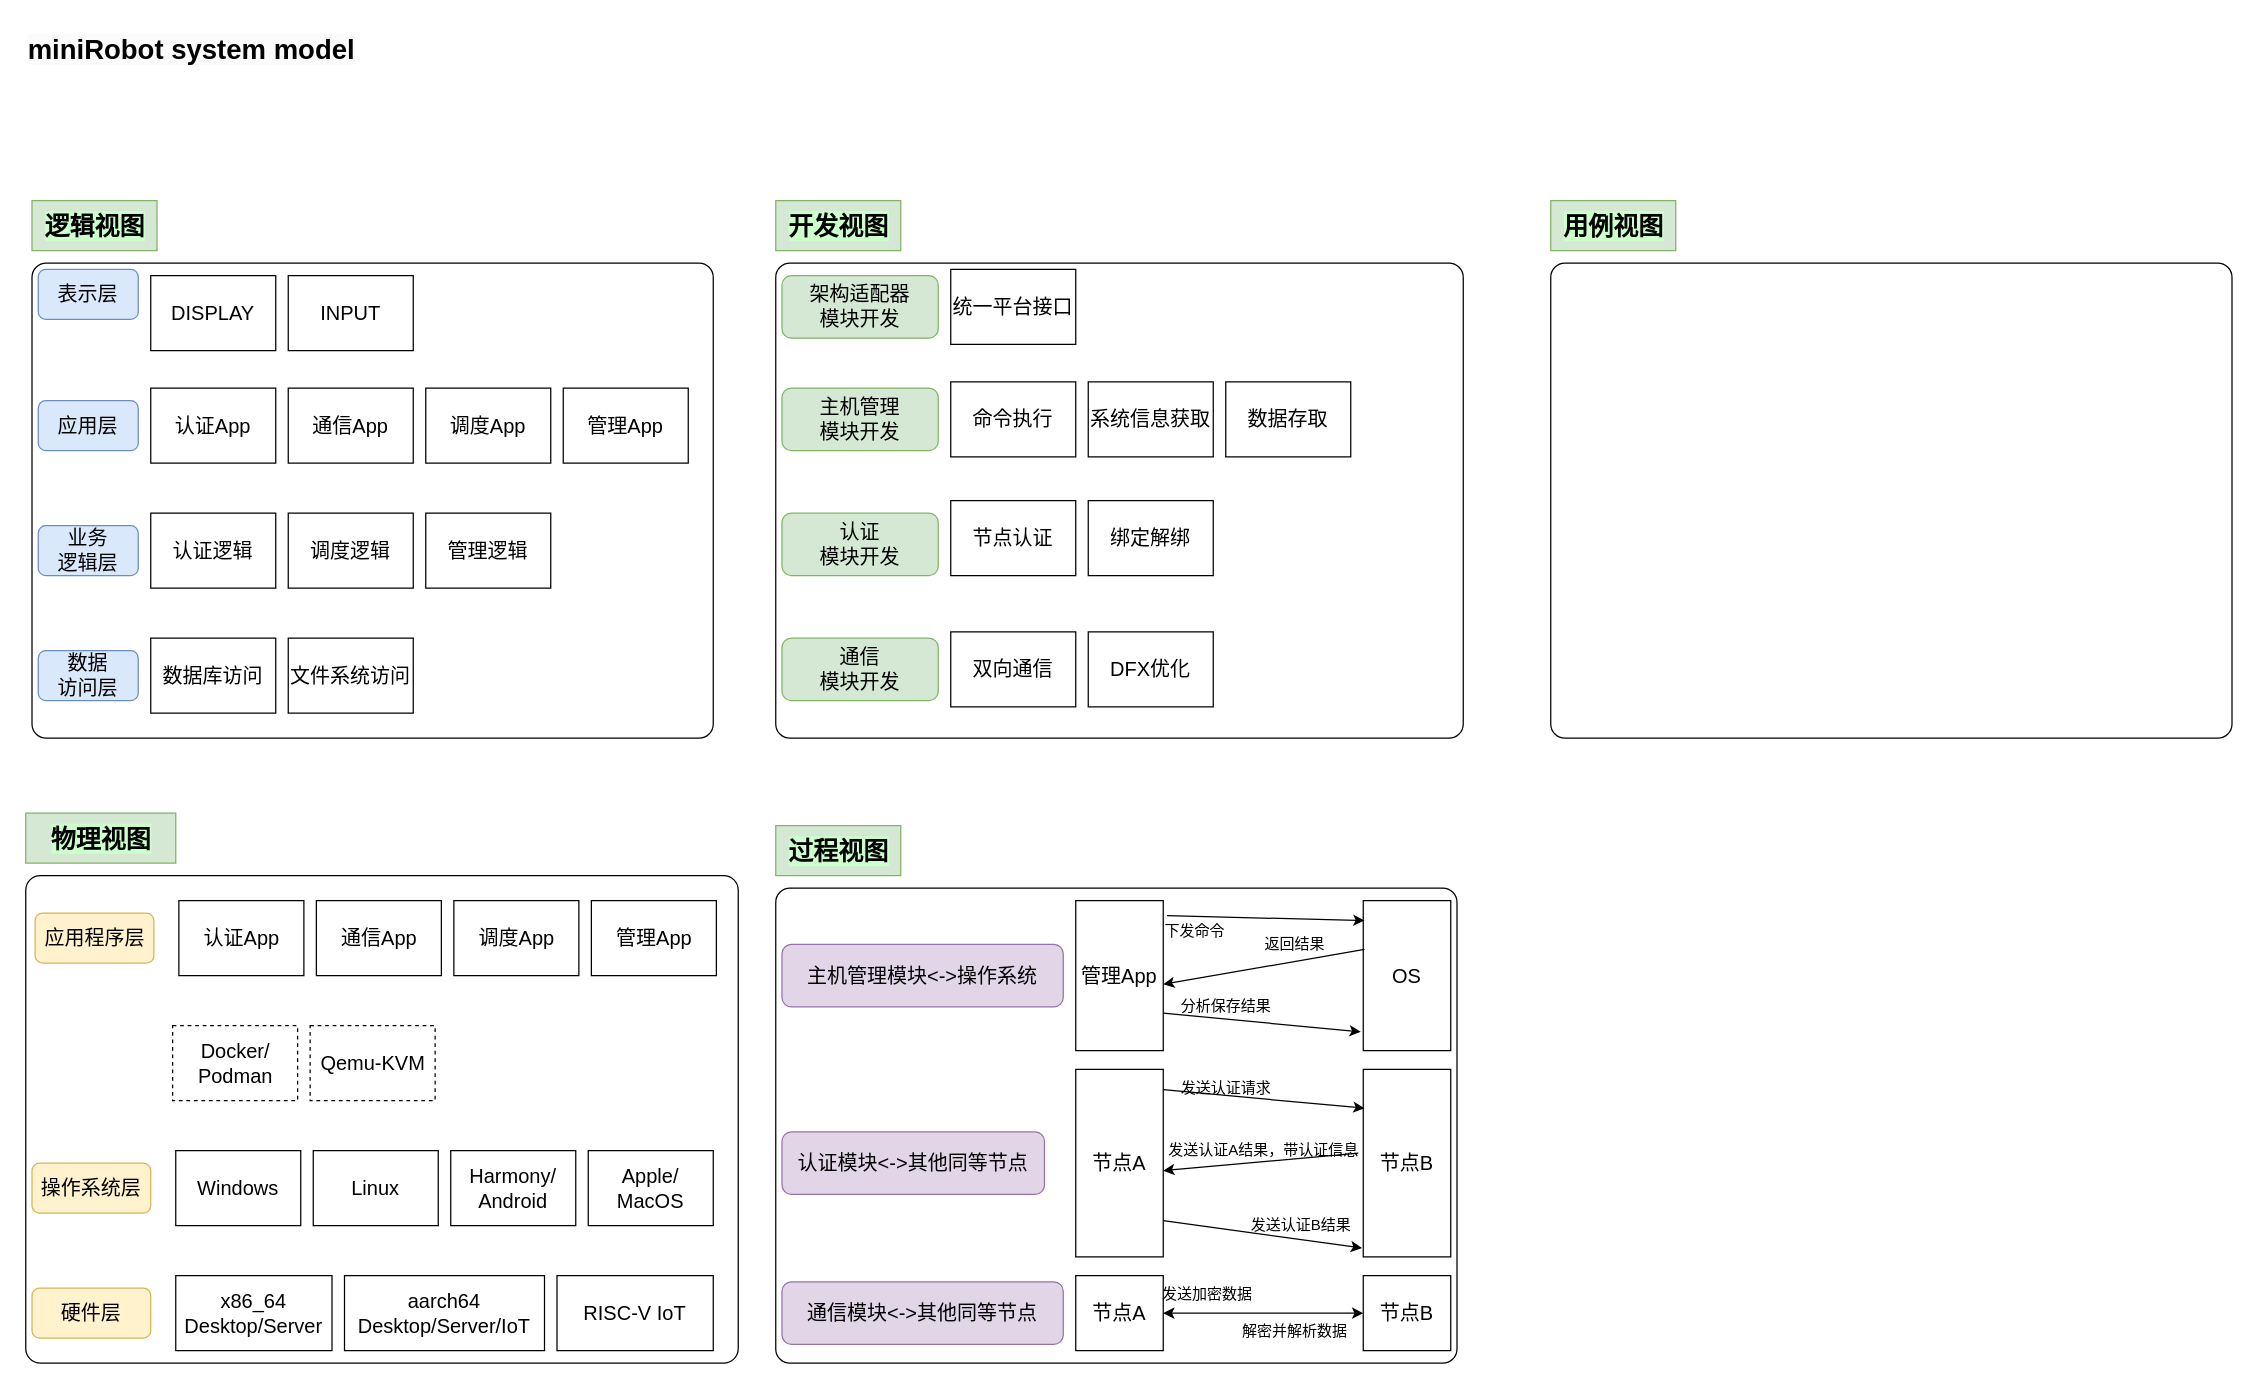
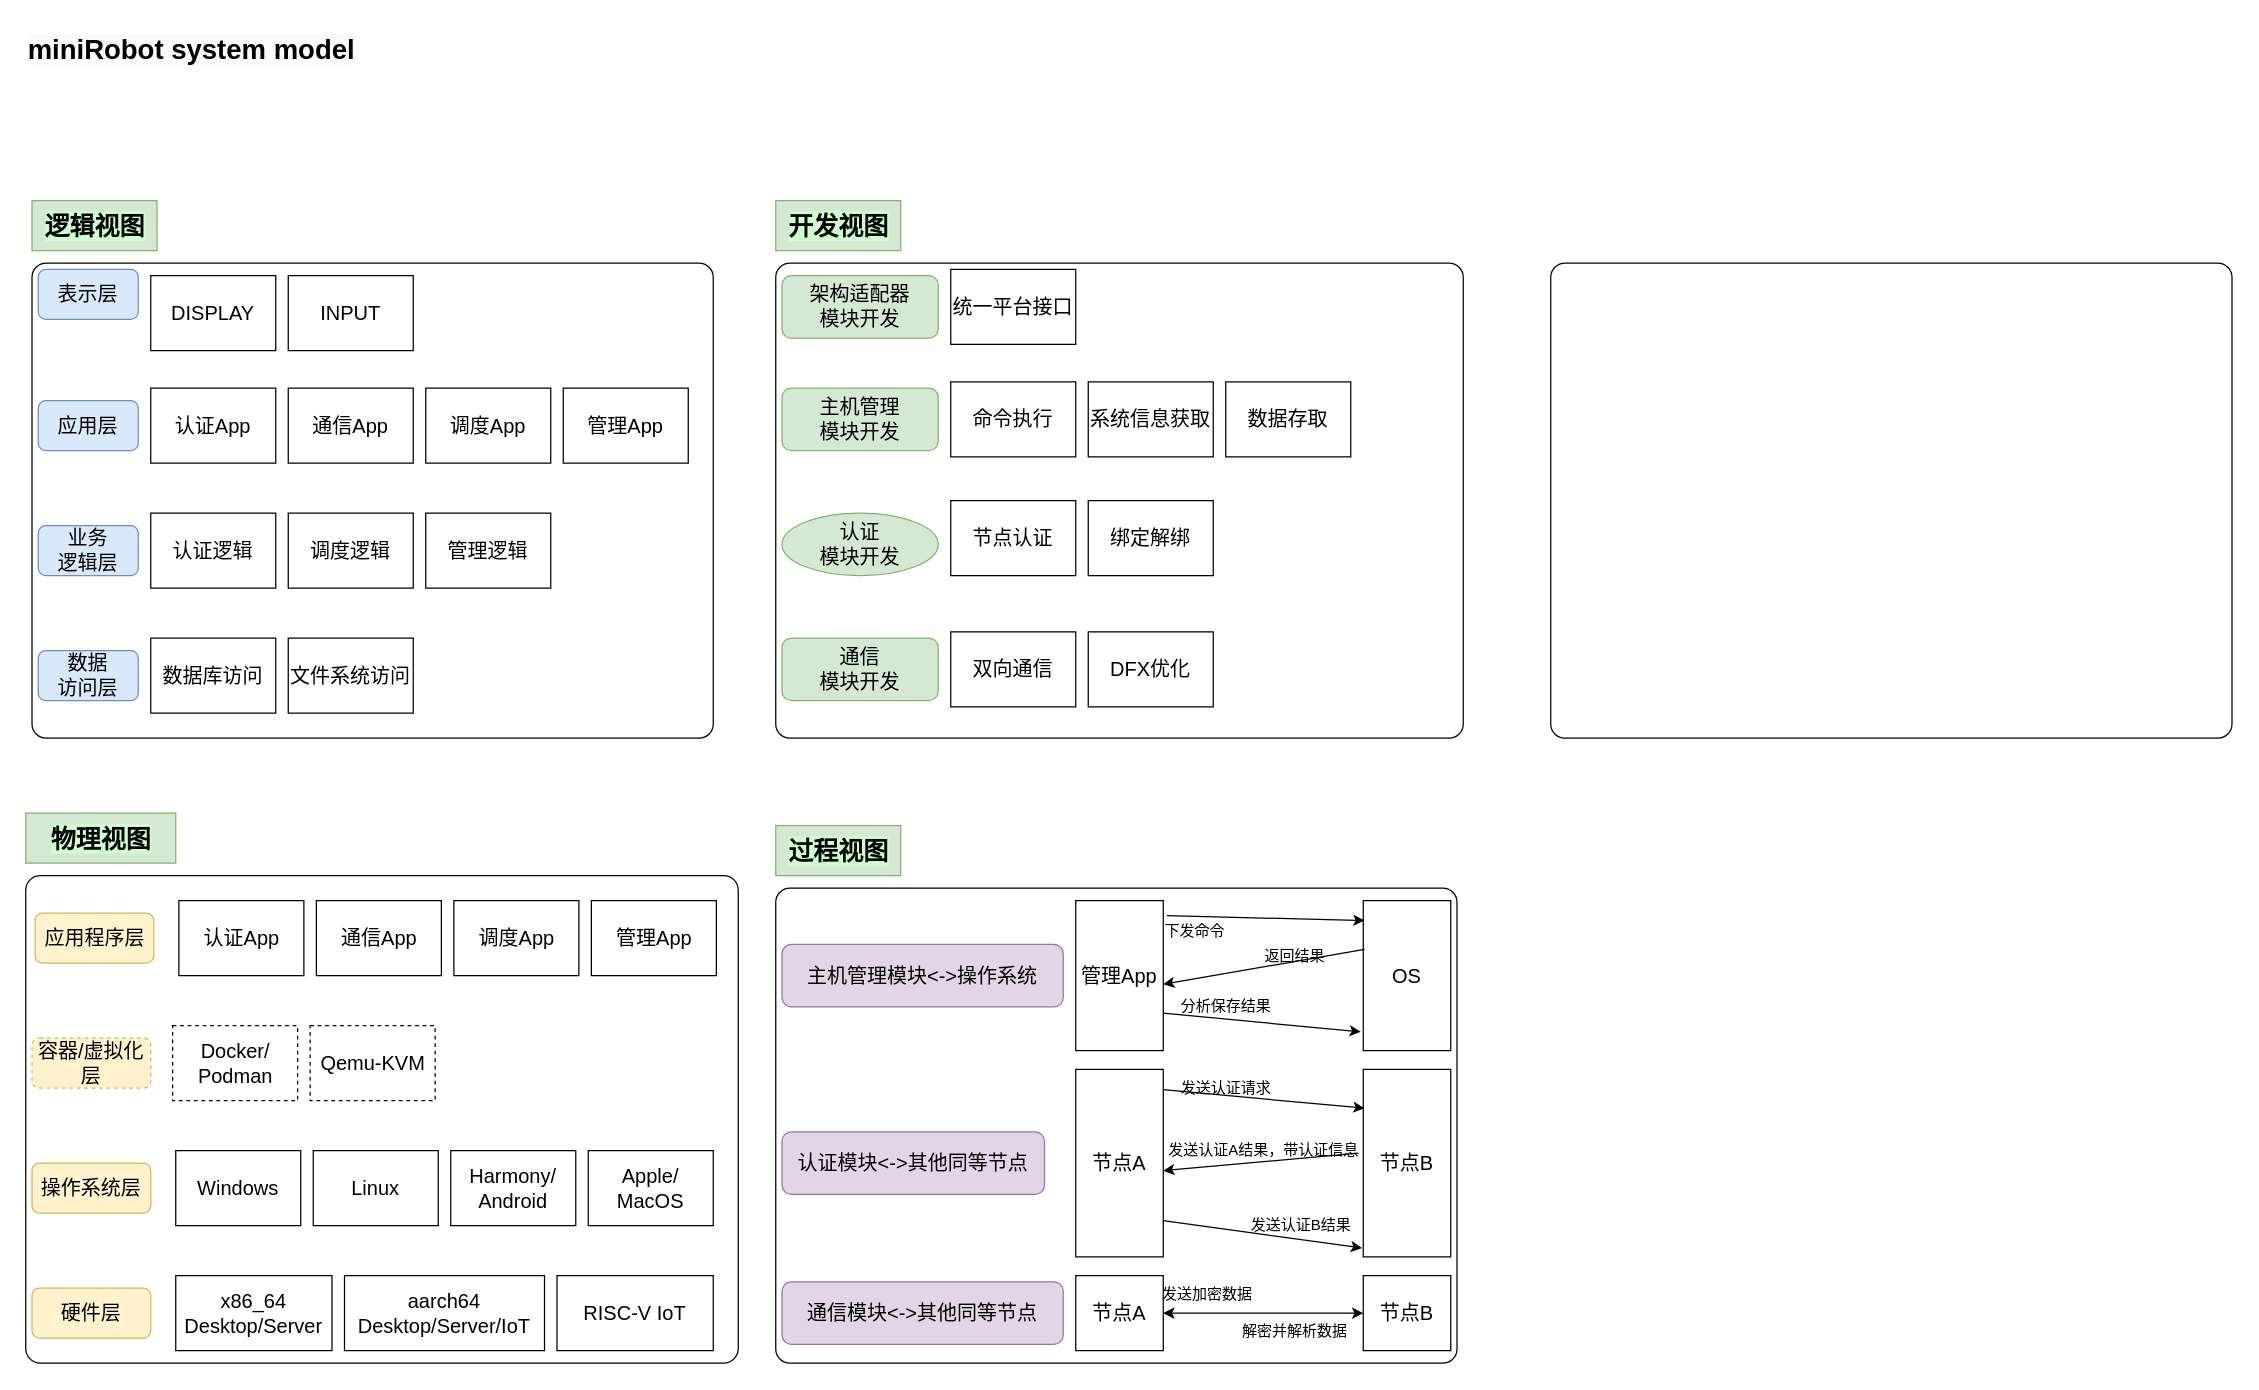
node "用例视图": removed
node "认证 模块开发": shape rounded rectangle -> ellipse
node "返回结果": moved (1294, 944) -> (1294, 957)
node "容器/虚拟化层": added
